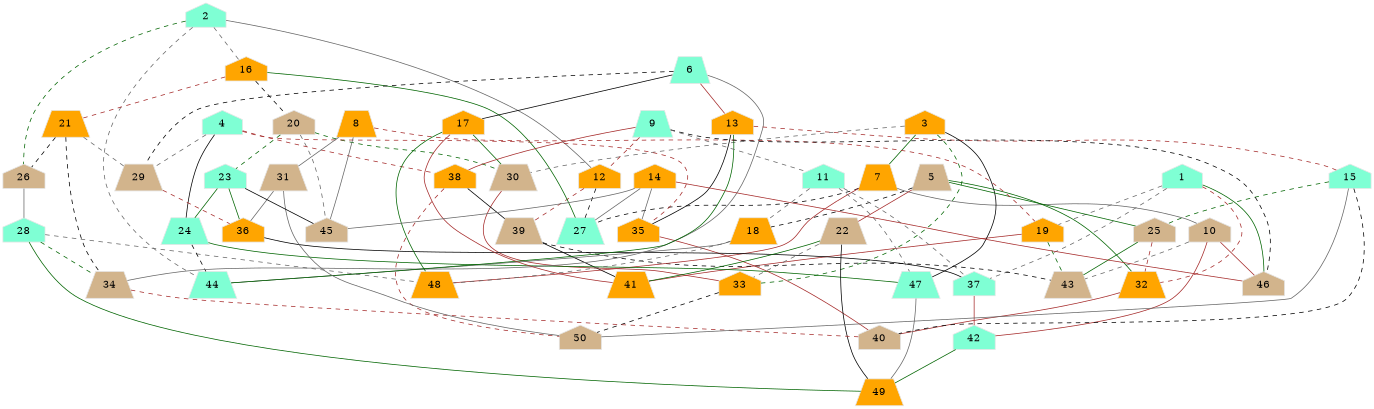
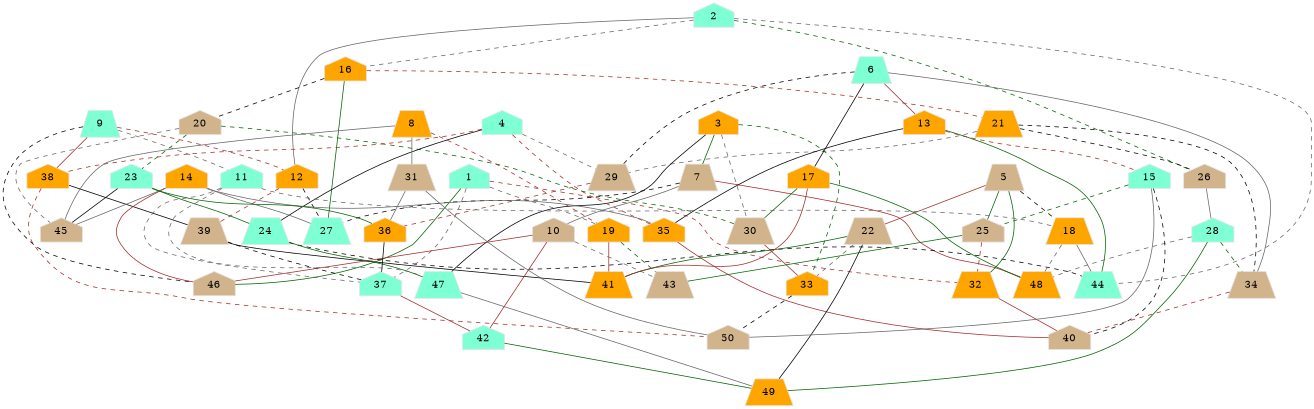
node "7": fillcolor orange -> tan
edge "39" -- "43": now "39" -- "37"
